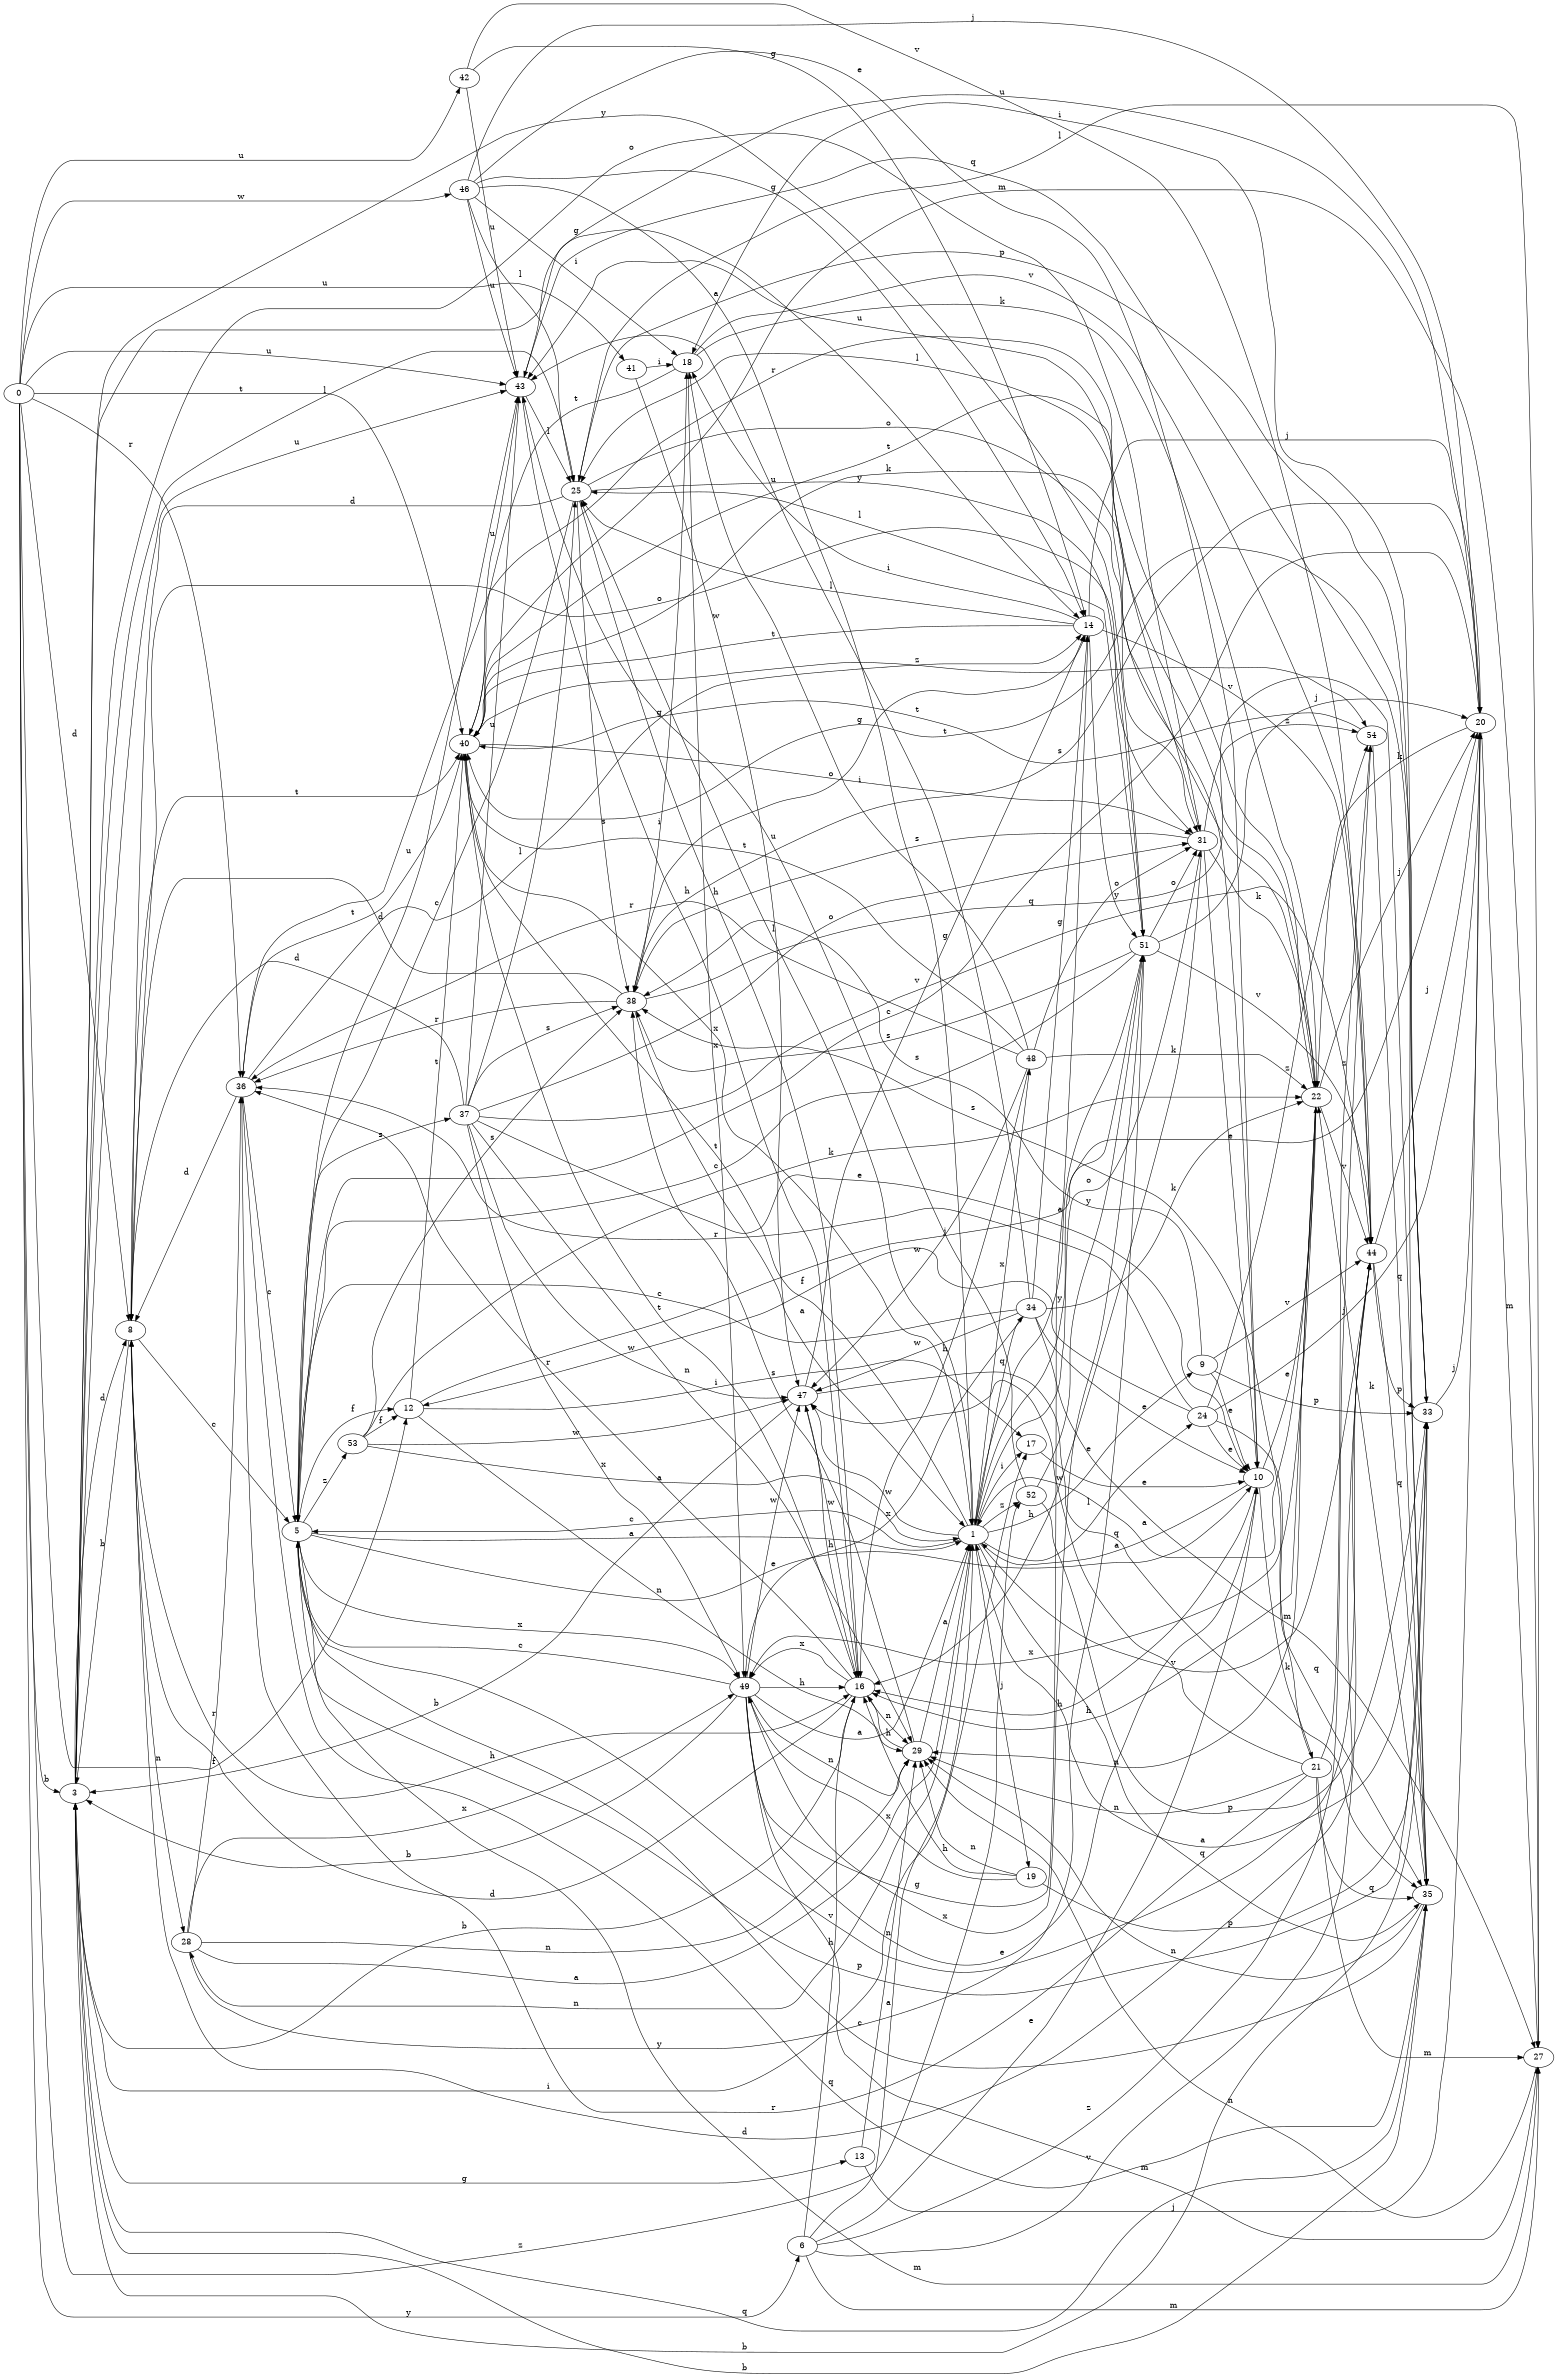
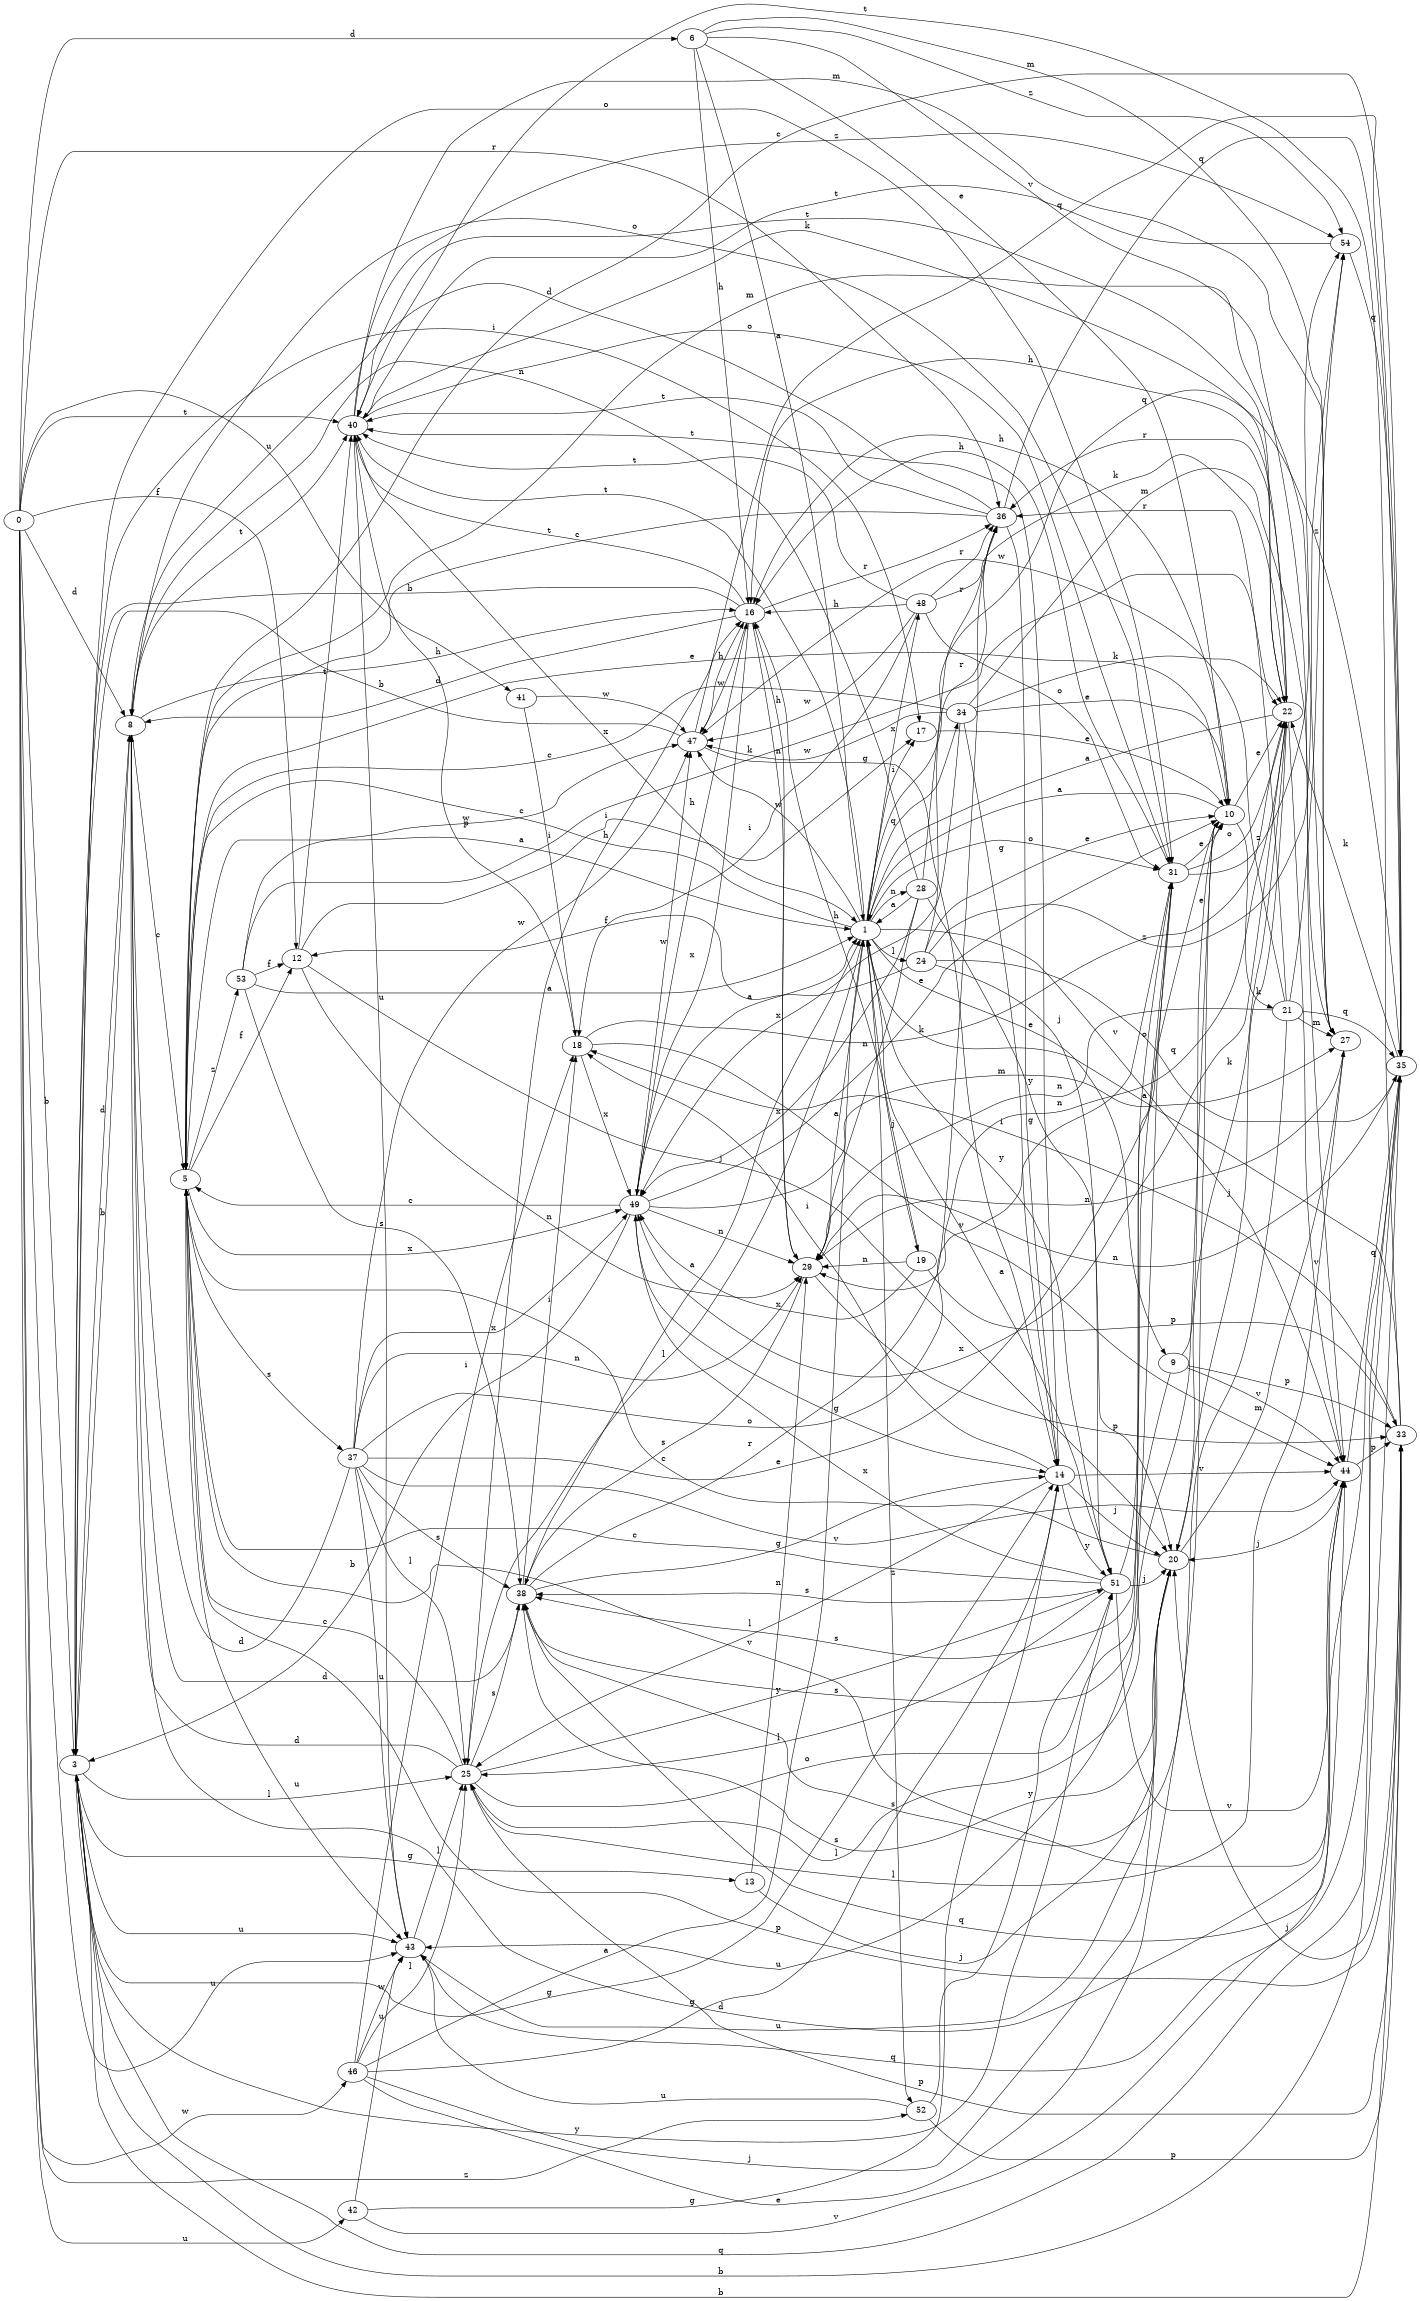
edge "46" -> "43": label "u" -> "w"
edge "18" -> "40": label "t" -> "p"
edge "34" -> "43": removed, label "u"
edge "31" -> "22": label "k" -> "o"
edge "43" -> "16": removed, label "h"
edge "29" -> "33": added, label "p"
edge "8" -> "28": reversed
edge "0" -> "6": label "y" -> "d"
